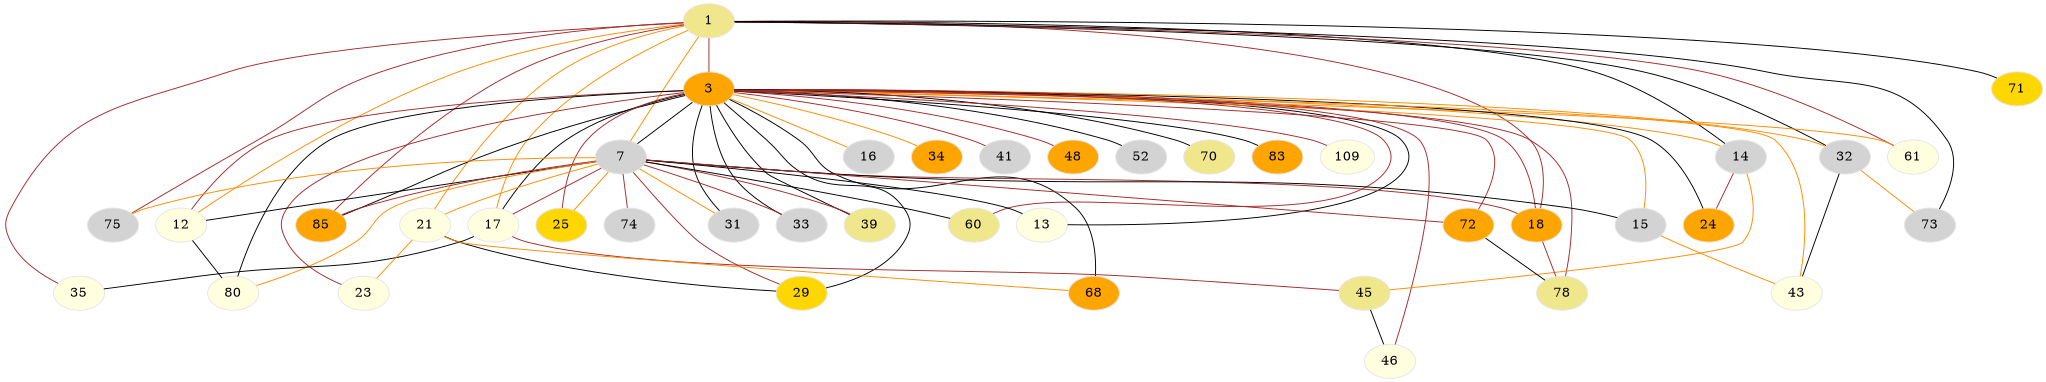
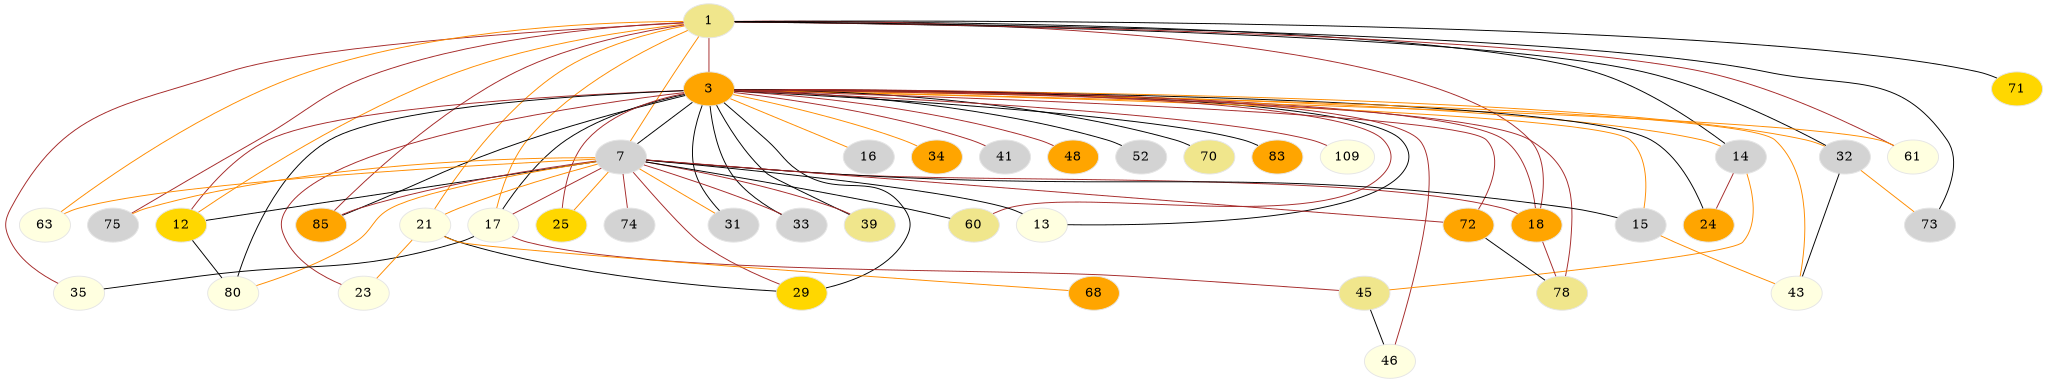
edge "3" -- "68": removed
node "63": added
node "12": fillcolor lightyellow -> gold
